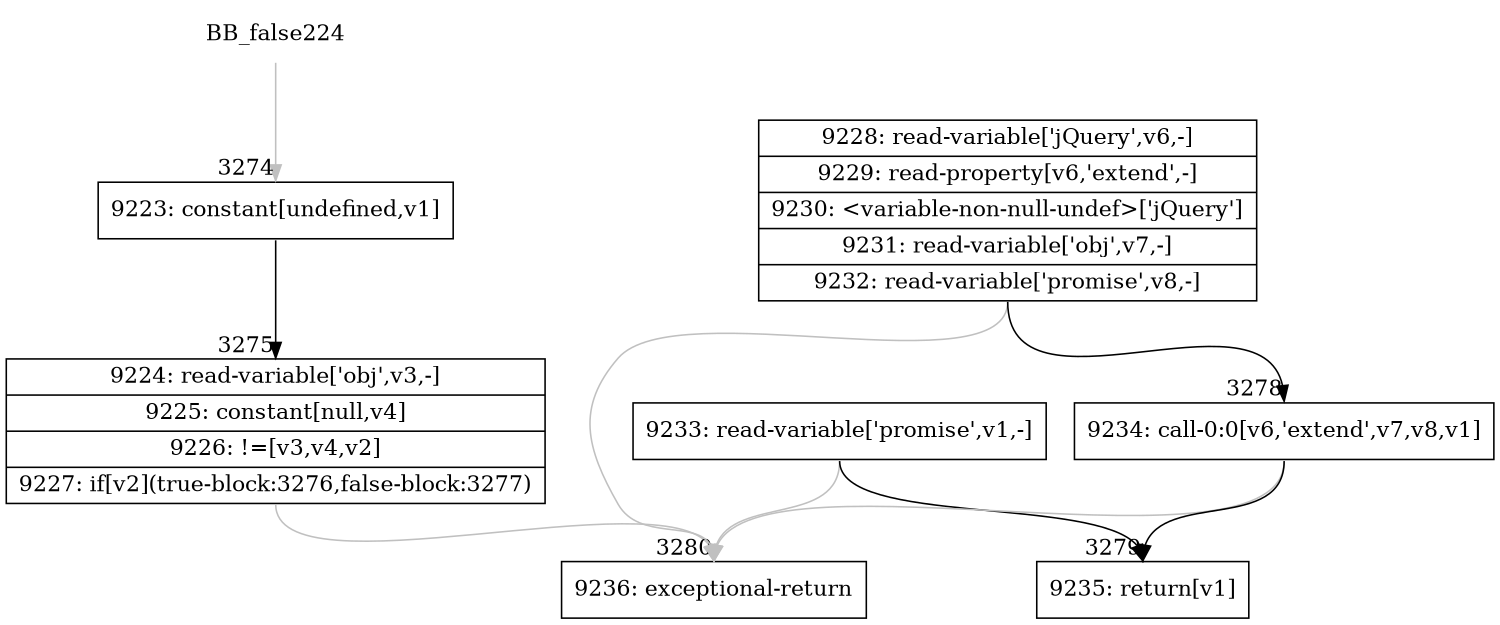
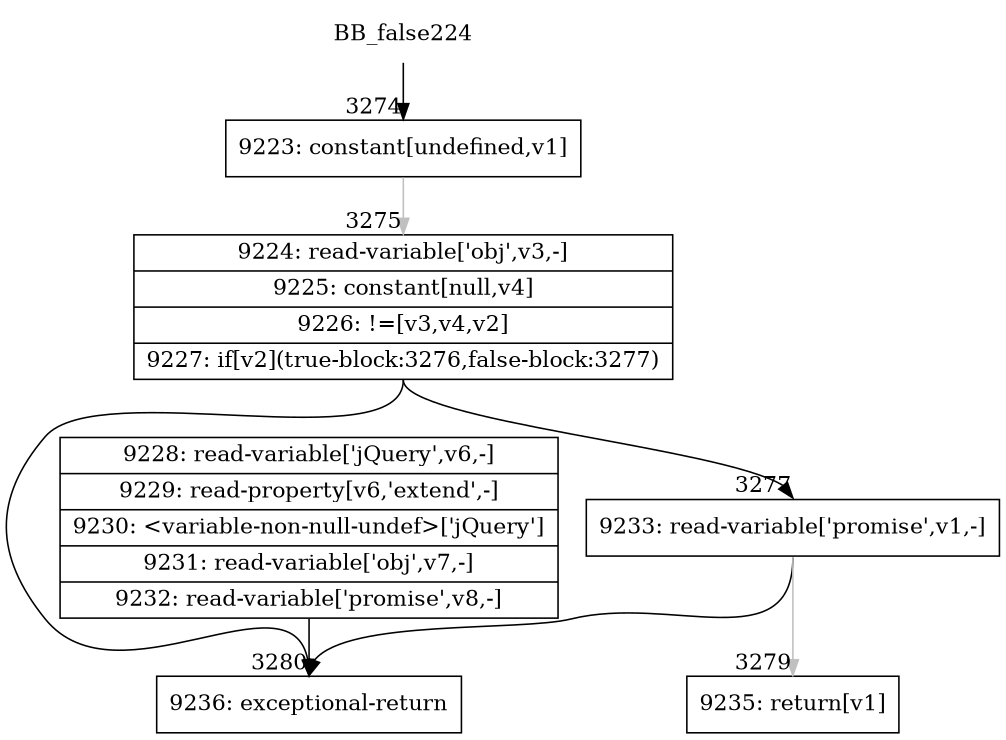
edge "BB_false224" -> "9223: constant[undefined,v1]": color gray -> black
edge "9223: constant[undefined,v1]" -> "9224: read-variable['obj',v3,-]": color black -> gray
edge "9228: read-variable['jQuery',v6,-]" -> "9236: exceptional-return": color gray -> black
node "9234: call-0:0[v6,'extend',v7,v8,v1]": removed
edge "9224: read-variable['obj',v3,-]" -> "9233: read-variable['promise',v1,-]": added
edge "9233: read-variable['promise',v1,-]" -> "9236: exceptional-return": color gray -> black
edge "9233: read-variable['promise',v1,-]" -> "9235: return[v1]": color black -> gray
edge "9224: read-variable['obj',v3,-]" -> "9236: exceptional-return": color gray -> black
